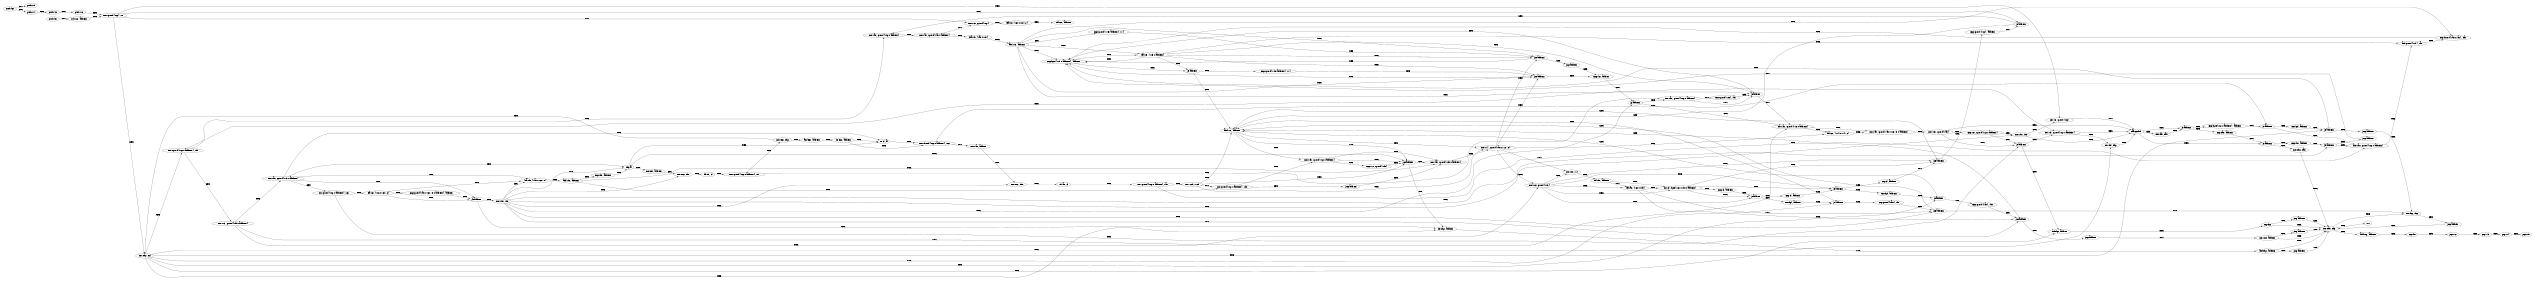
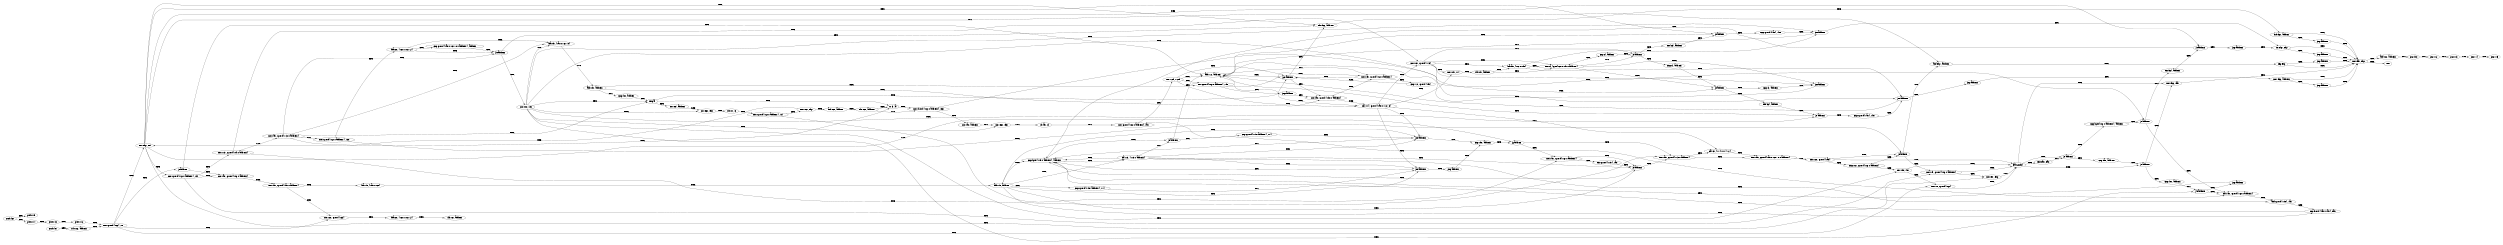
node "cmp qword [ rsp ] , address": removed
edge "call symbol" -> "mov ebp , eax": added, label "DFG"
edge "mov rdx , qword [ rsp + address ]" -> "mov rax , qword [ rdx + address ]": reversed
edge "mov eax , ebp" -> "xor ebp , ebp": reversed
node "mov jne , address": label "mov jne , address" -> "mov ebp , address"
